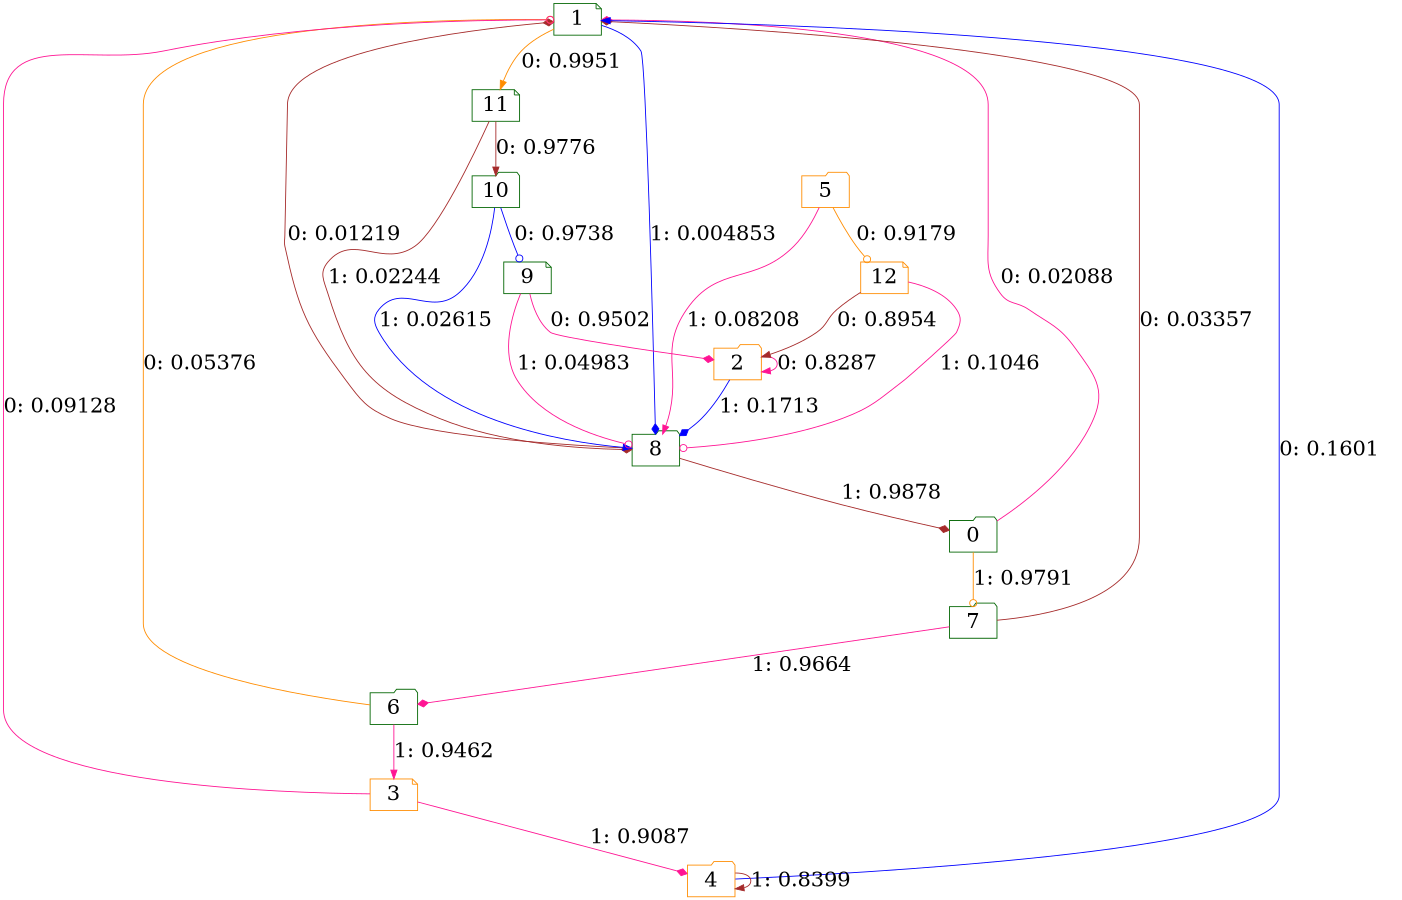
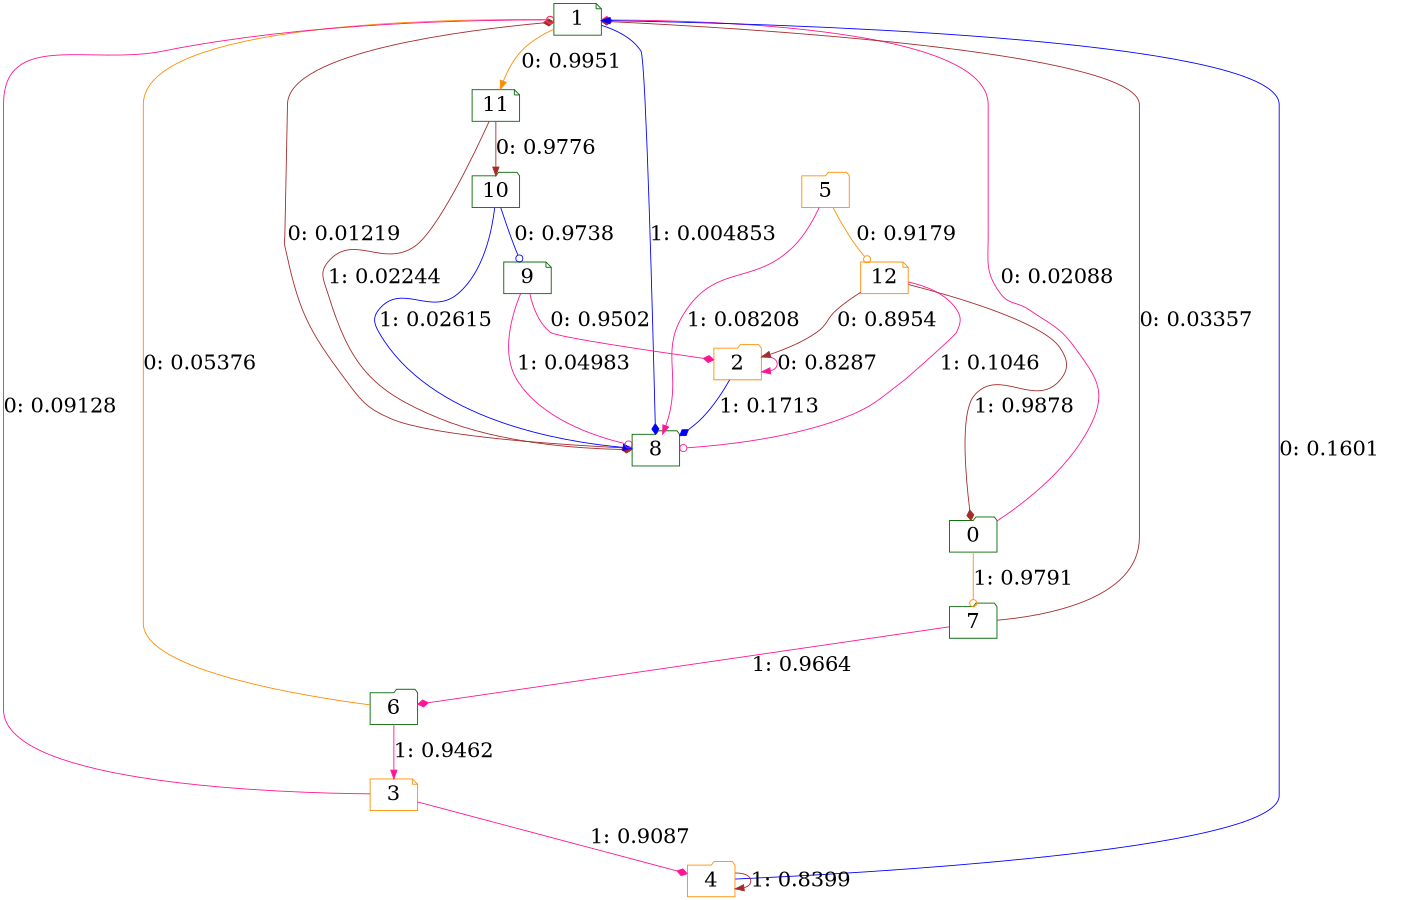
edge "8" -> "0": now "12" -> "0"
